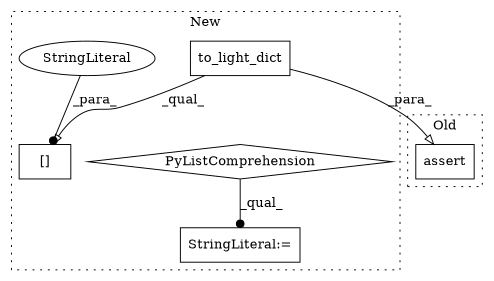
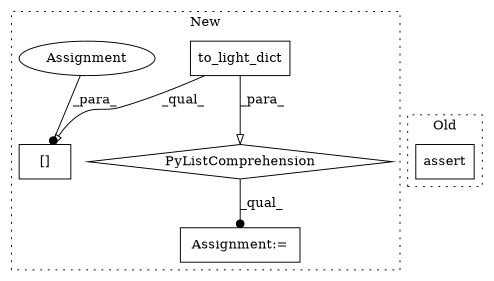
node "StringLiteral": label "StringLiteral" -> "Assignment"
edge "to_light_dict" -> "assert": now "to_light_dict" -> "PyListComprehension"
node "StringLiteral:=": label "StringLiteral:=" -> "Assignment:="
